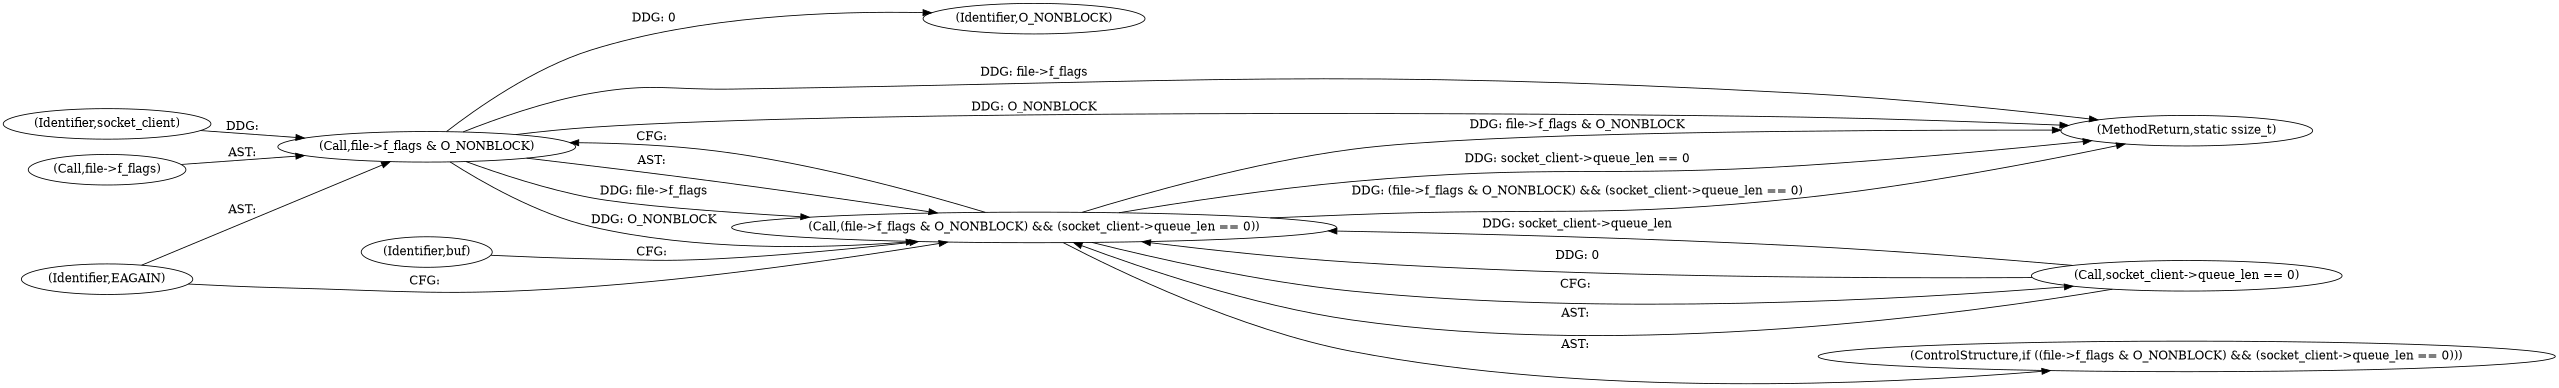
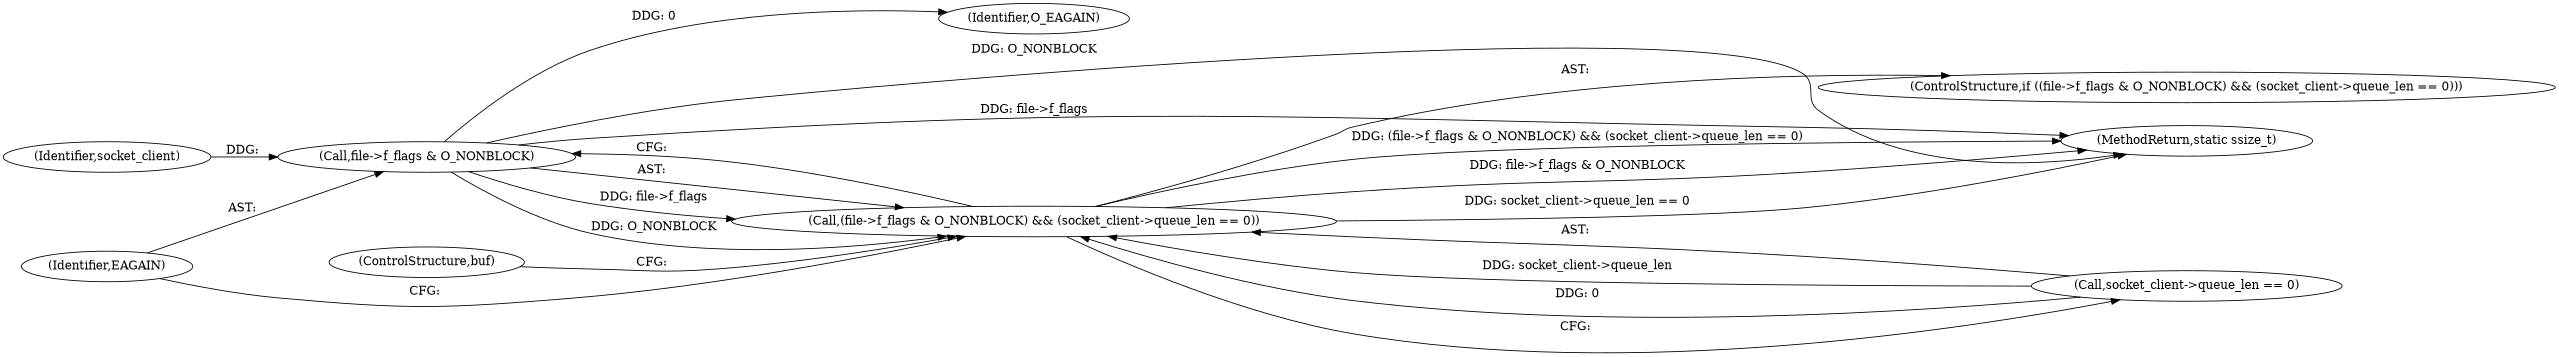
node "(Identifier,O_NONBLOCK)": label "(Identifier,O_NONBLOCK)" -> "(Identifier,O_EAGAIN)"
node "(Call,file->f_flags)": removed
node "(Identifier,buf)": label "(Identifier,buf)" -> "(ControlStructure,buf)"
